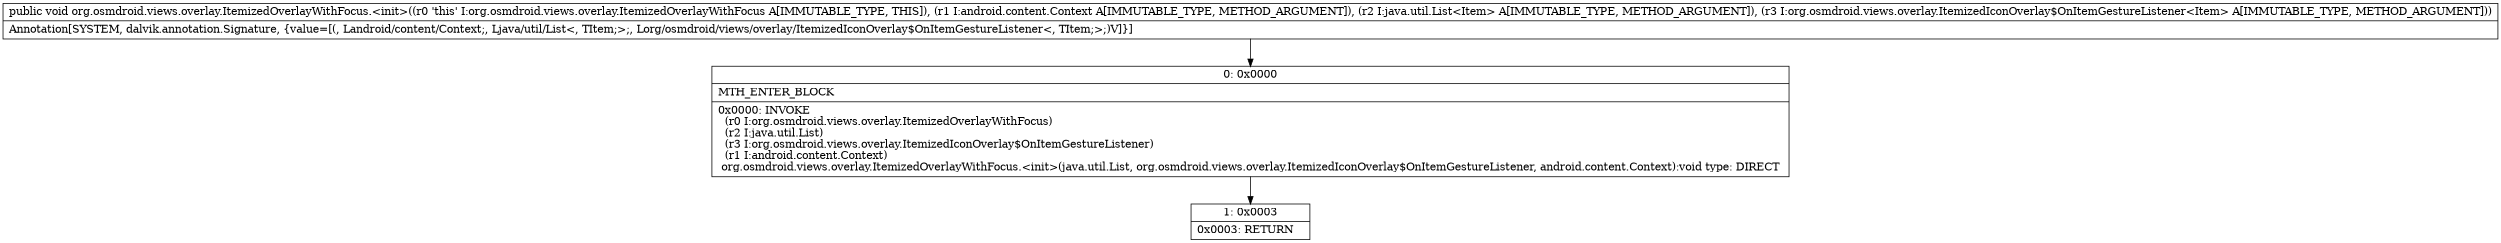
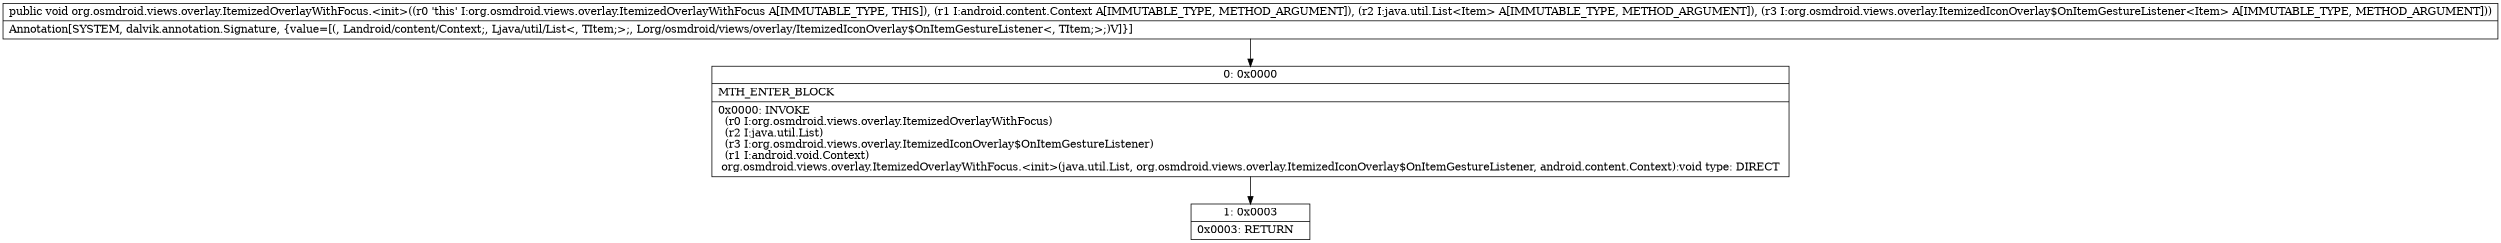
node "0: 0x0000": text "(r1 I:android.content.Context)" -> "(r1 I:android.void.Context)"
